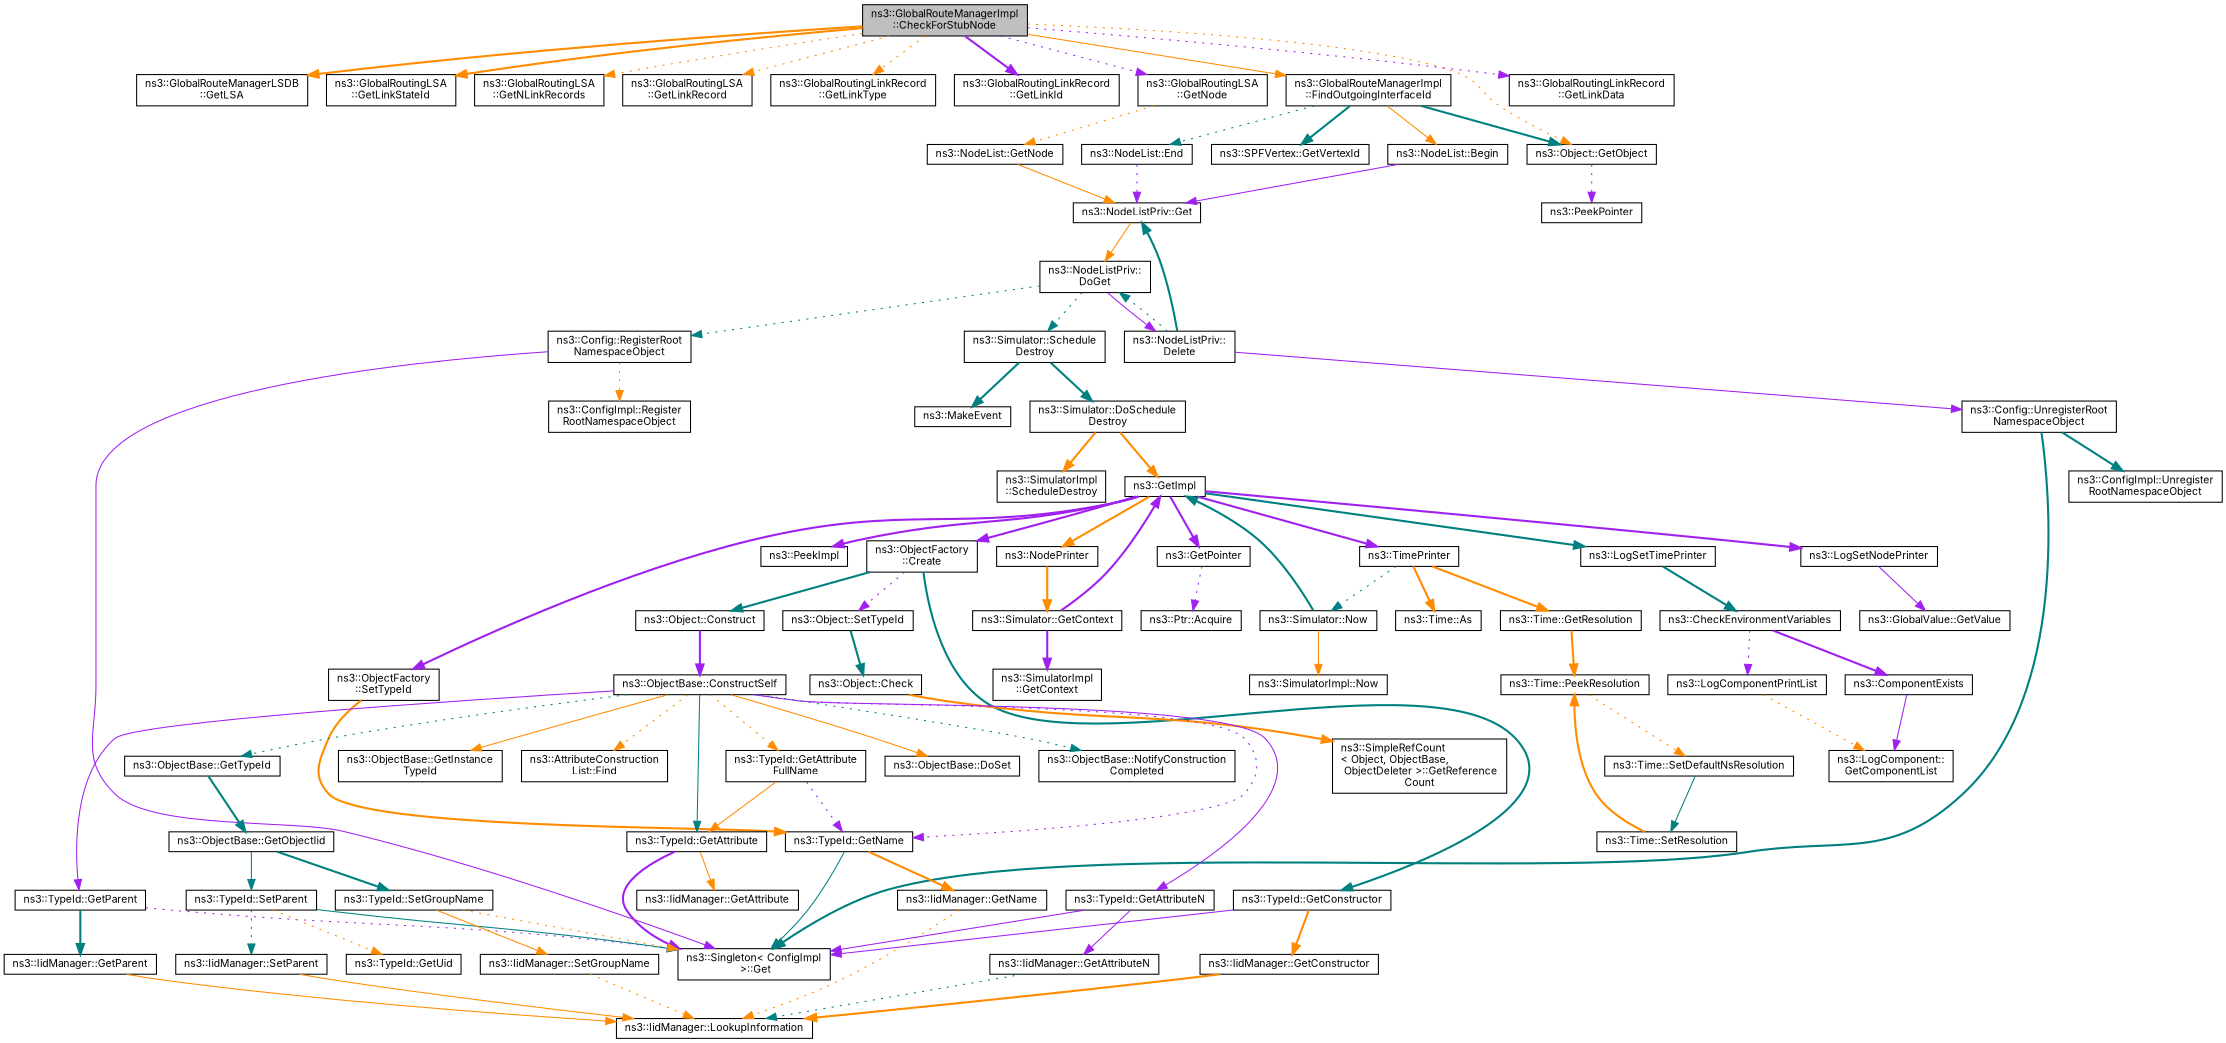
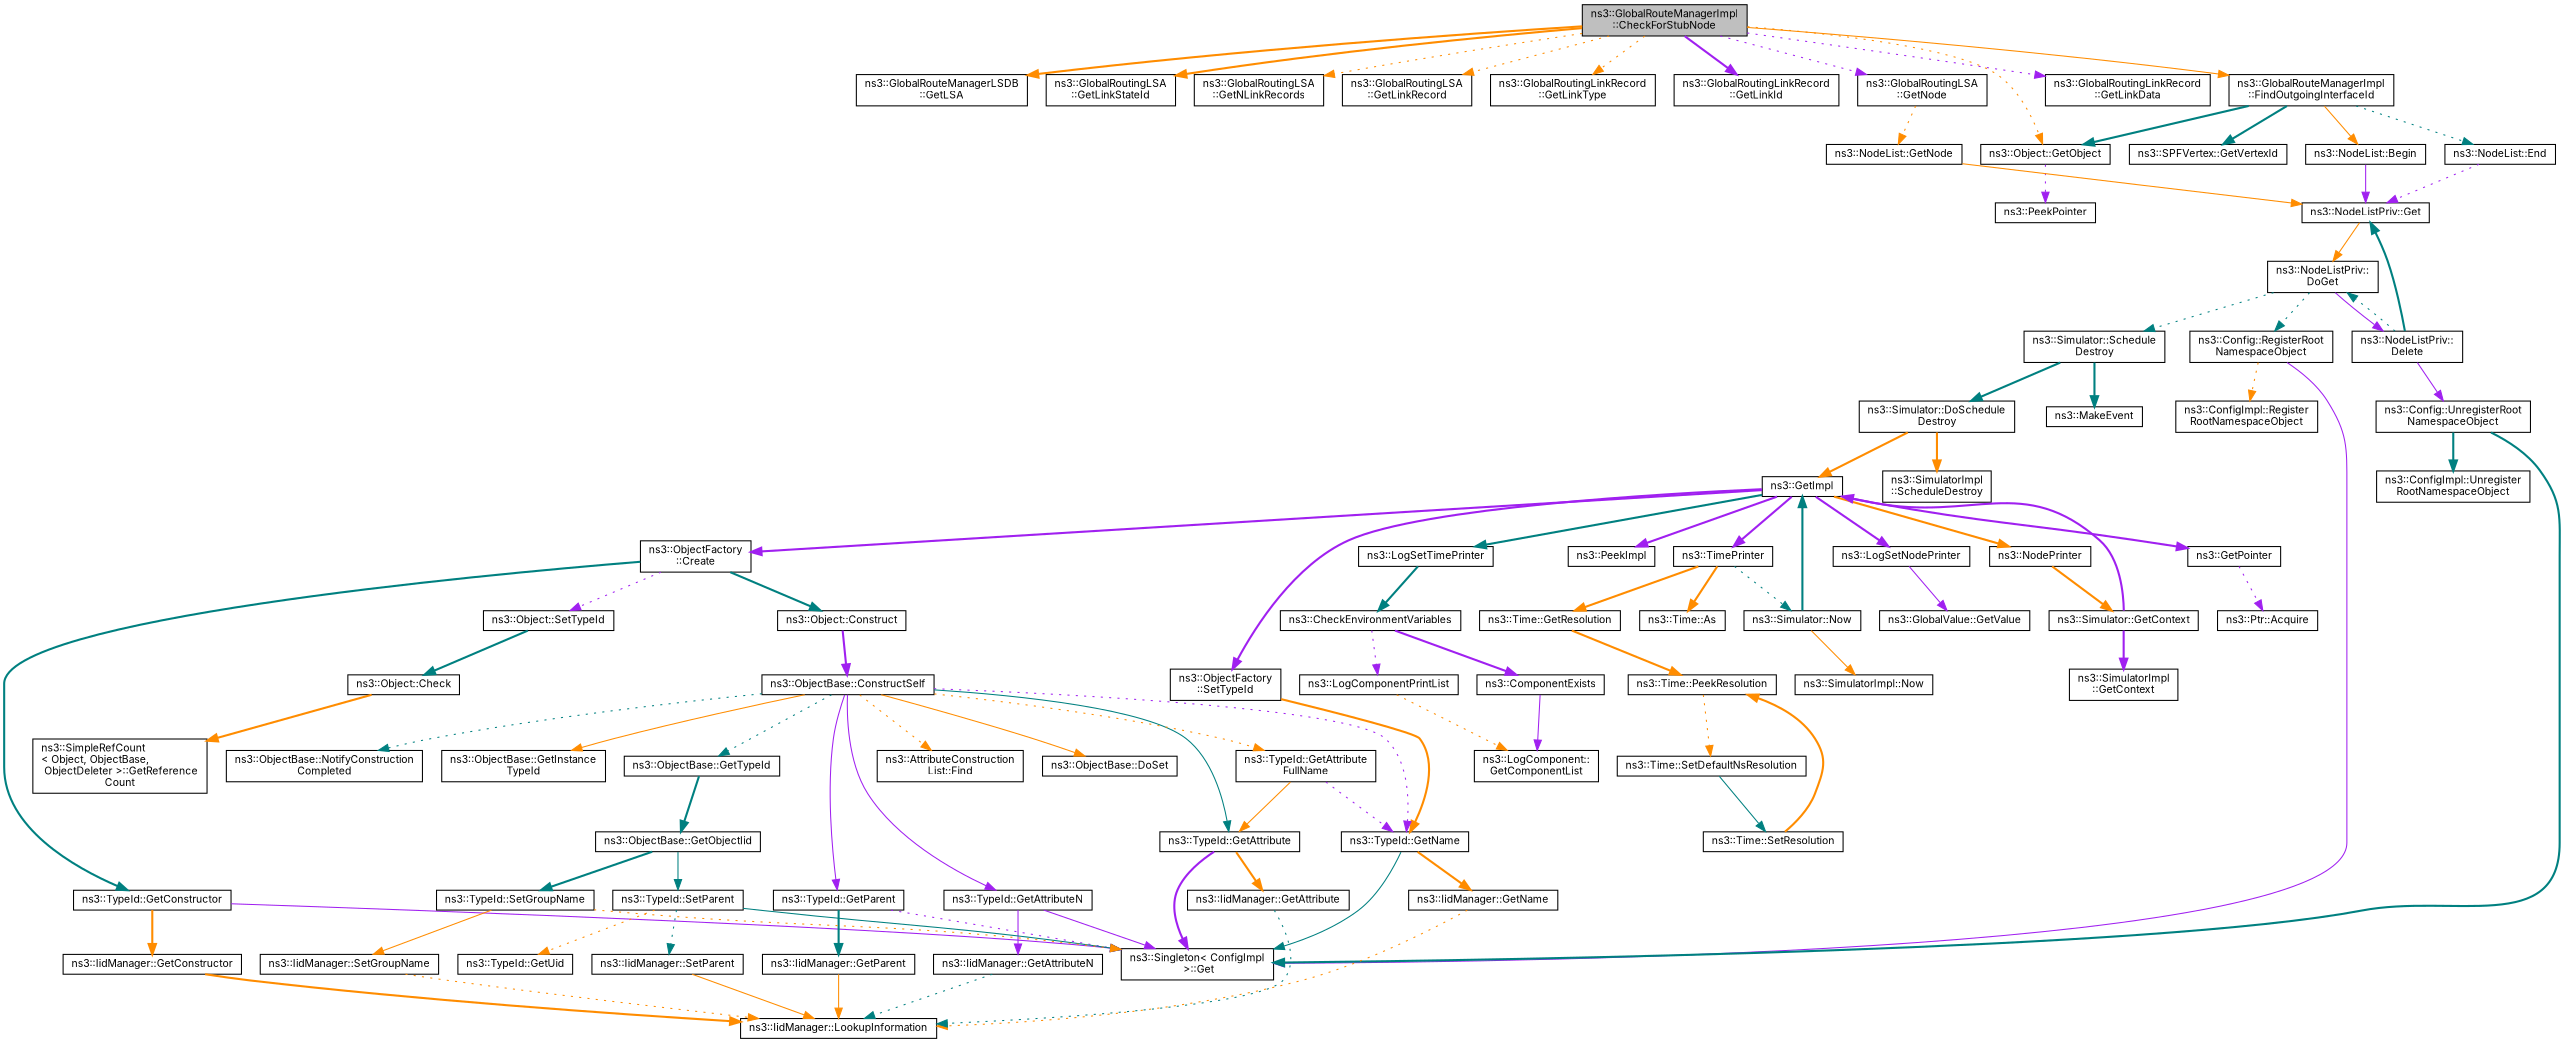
edge "ns3::TypeId::GetAttribute" -> "ns3::IidManager::GetAttribute": style solid -> bold
edge "ns3::IidManager::GetAttribute" -> "ns3::IidManager::LookupInformation": added
